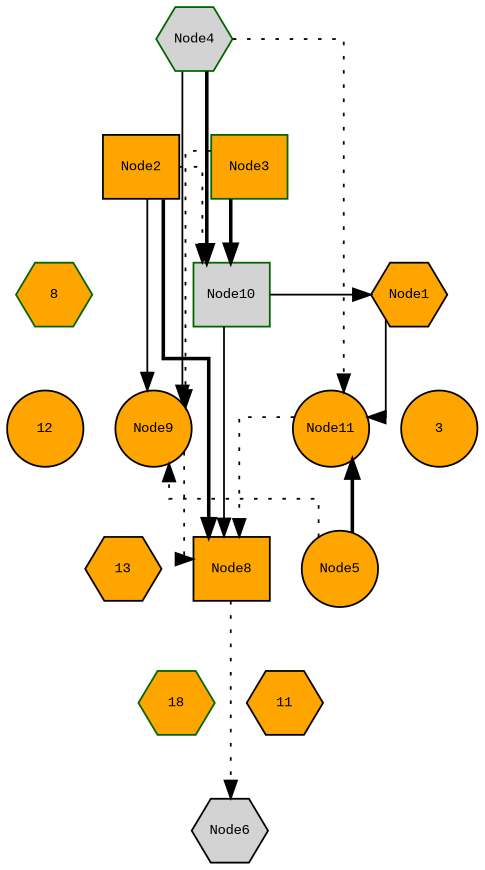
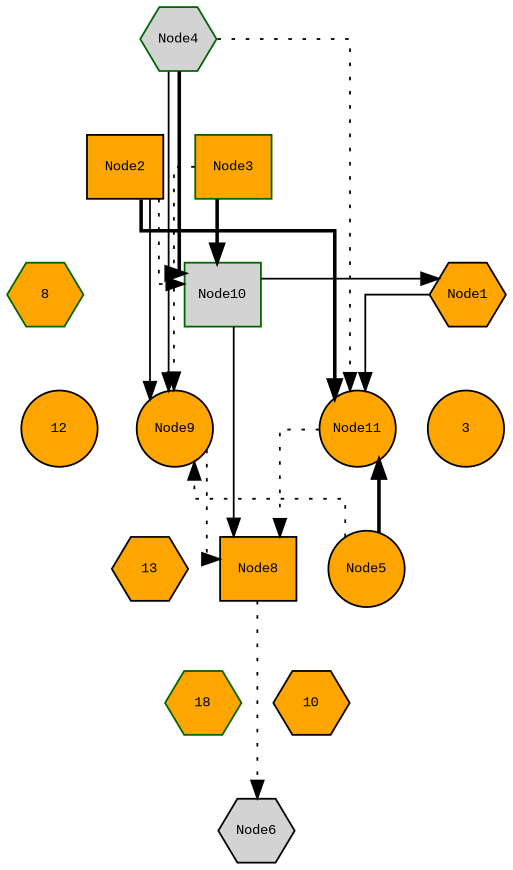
edge "Node2" -> "Node8": now "Node2" -> "Node11"
node "11": label "11" -> "10"
